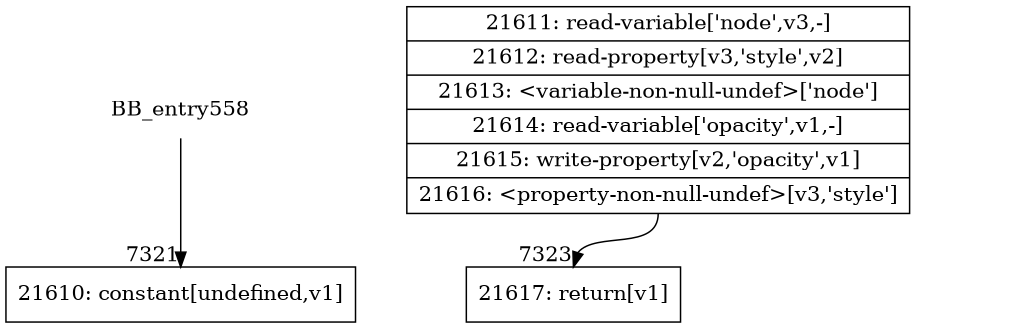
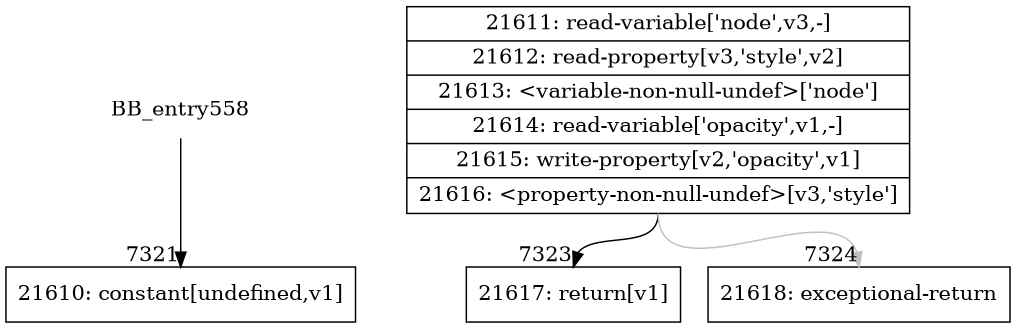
node "21618: exceptional-return": added
